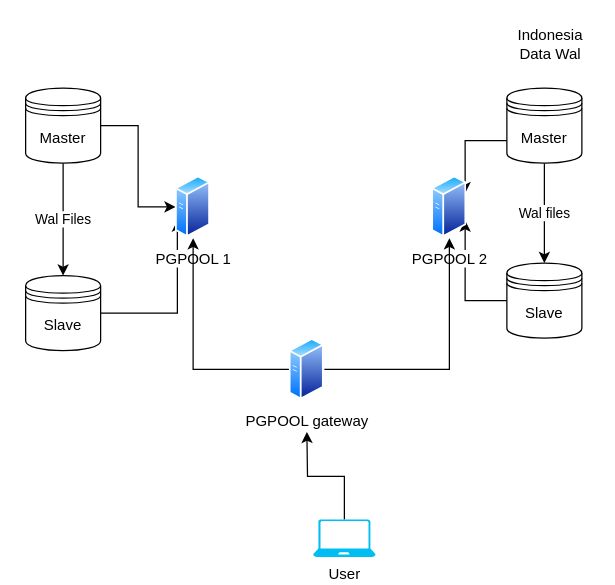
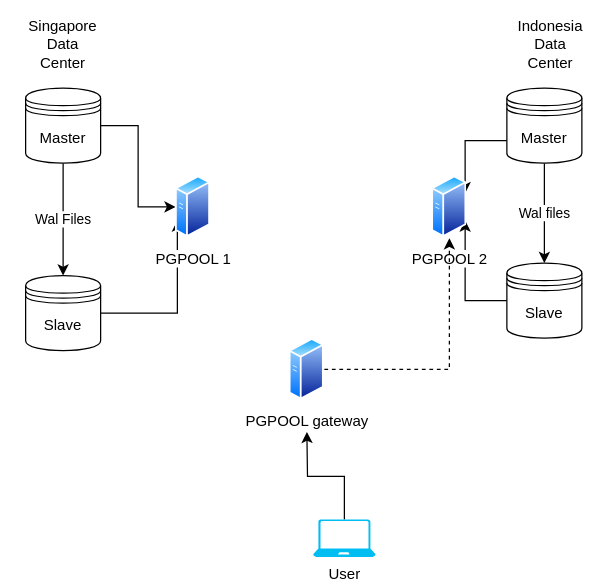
node "Singapore Data Center": added
node "Indonesia Data Wal": label "Indonesia Data Wal" -> "Indonesia Data Center"
edge "PGPOOL gateway" -> "PGPOOL 1": removed
edge "PGPOOL gateway" -> "PGPOOL 2": style solid -> dashed
